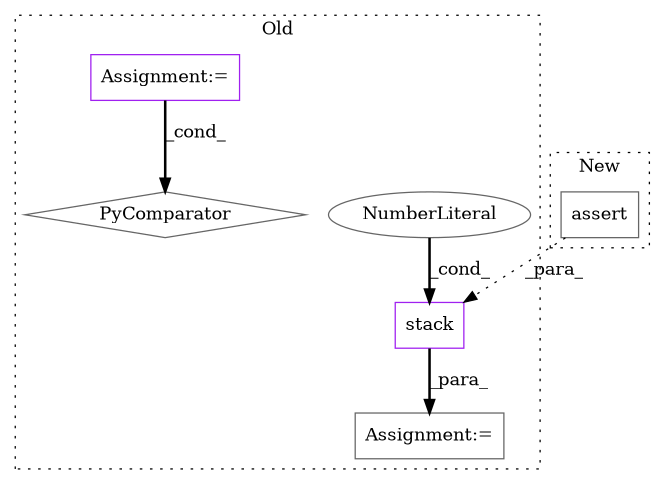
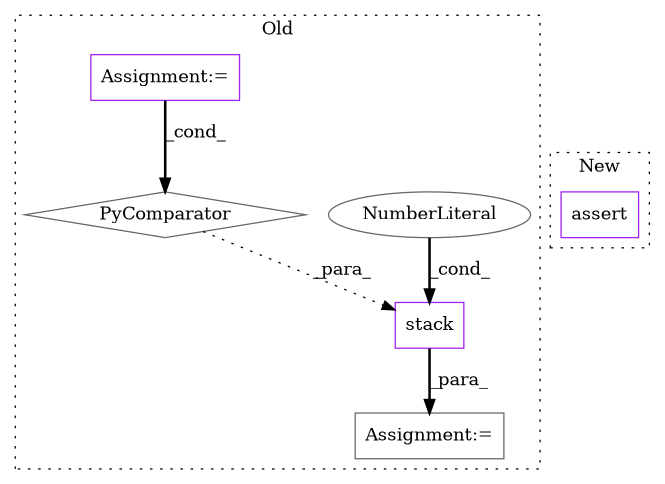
node "assert": color gray40 -> purple
edge "assert" -> "stack": now "PyComparator" -> "stack"
